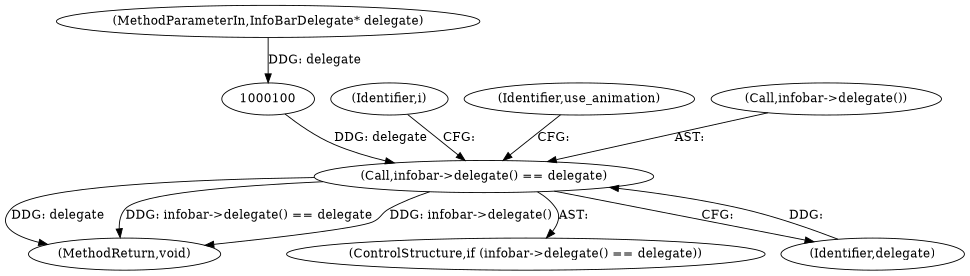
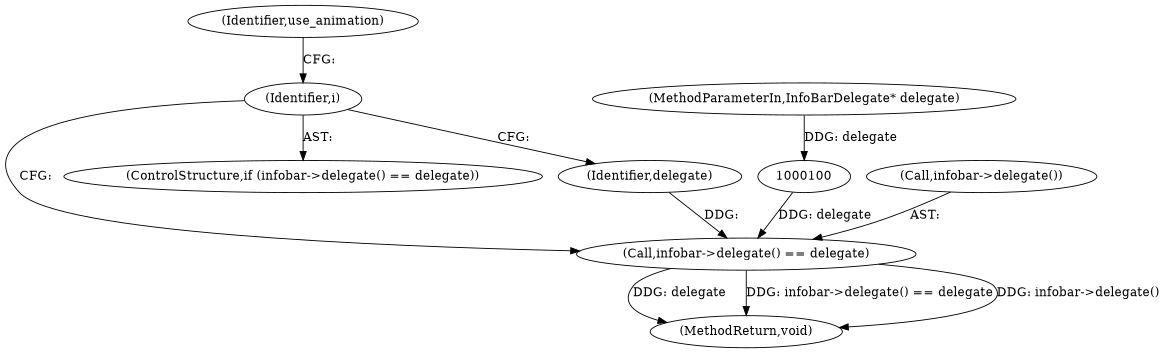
edge "(Identifier,use_animation)" -> "(Call,infobar->delegate() == delegate)": now "(Identifier,use_animation)" -> "(Identifier,i)"
edge "(Call,infobar->delegate() == delegate)" -> "(ControlStructure,if (infobar->delegate() == delegate))": now "(Identifier,i)" -> "(ControlStructure,if (infobar->delegate() == delegate))"
edge "(Call,infobar->delegate() == delegate)" -> "(Identifier,delegate)": now "(Identifier,i)" -> "(Identifier,delegate)"
